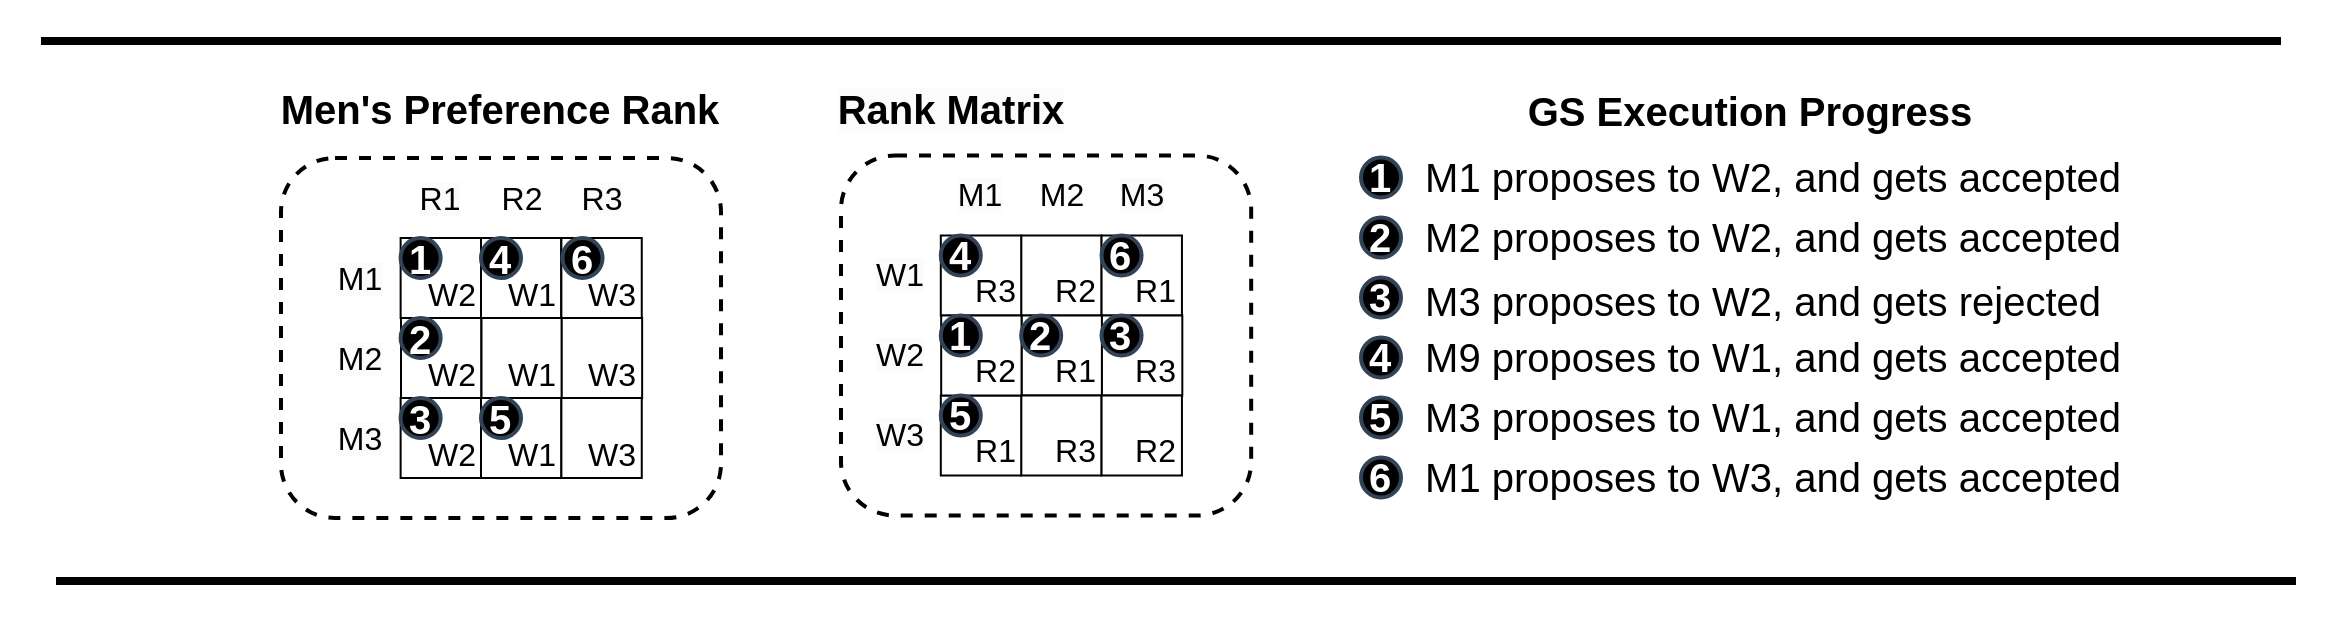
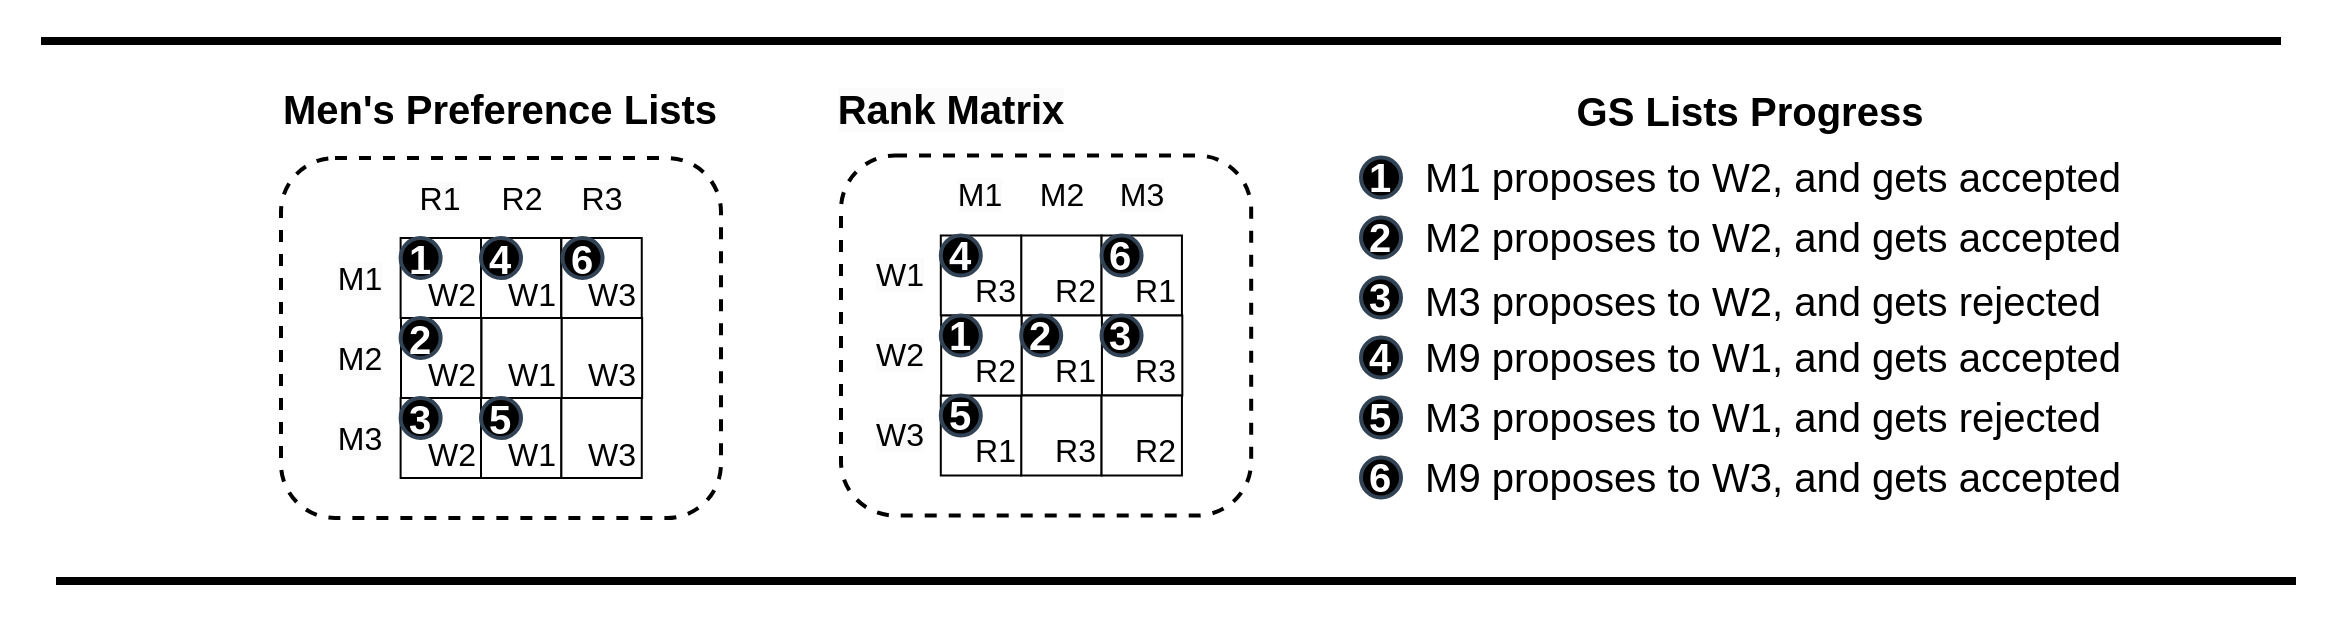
node "Men's Preference Rank": label "Men's Preference Rank" -> "Men's Preference Lists"
node "GS Execution Progress": label "GS Execution Progress" -> "GS Lists Progress"
node "M3 proposes to W1, and gets accepted": label "M3 proposes to W1, and gets accepted" -> "M3 proposes to W1, and gets rejected"
node "M1 proposes to W3, and gets accepted": label "M1 proposes to W3, and gets accepted" -> "M9 proposes to W3, and gets accepted"
